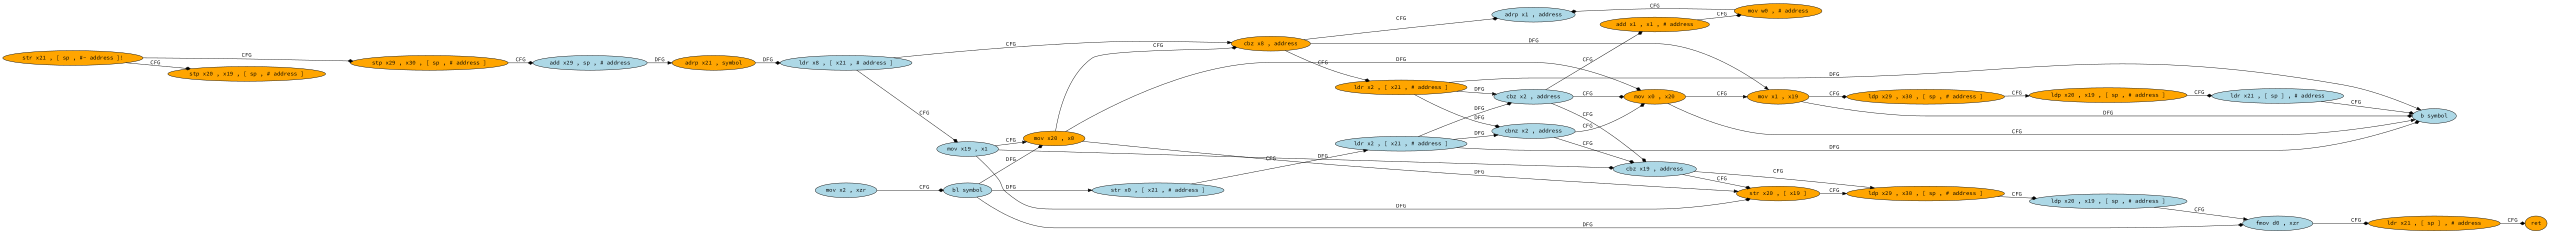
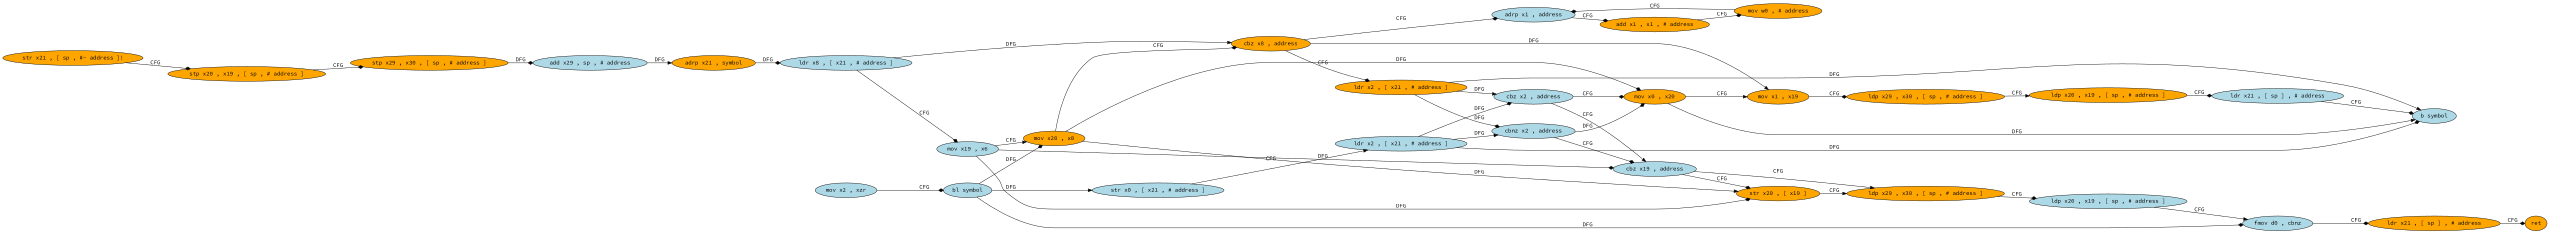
edge "ldr x8 , [ x21 , # address ]" -> "cbz x8 , address": label "CFG" -> "DFG"
edge "str x21 , [ sp , #- address ]!" -> "stp x29 , x30 , [ sp , # address ]": now "stp x20 , x19 , [ sp , # address ]" -> "stp x29 , x30 , [ sp , # address ]"
edge "stp x29 , x30 , [ sp , # address ]" -> "add x29 , sp , # address": label "CFG" -> "DFG"
edge "cbz x2 , address" -> "add x1 , x1 , # address": now "adrp x1 , address" -> "add x1 , x1 , # address"
edge "mov x1 , x19" -> "b symbol": removed, label "DFG"
edge "cbz x2 , address" -> "cbz x19 , address": arrowhead diamond -> normal
edge "cbnz x2 , address" -> "mov x0 , x20": label "CFG" -> "DFG"
edge "mov x0 , x20" -> "b symbol": label "CFG" -> "DFG"
node "mov x19 , x1": label "mov x19 , x1" -> "mov x19 , x6"
node "fmov d0 , xzr": label "fmov d0 , xzr" -> "fmov d0 , cbnz"
